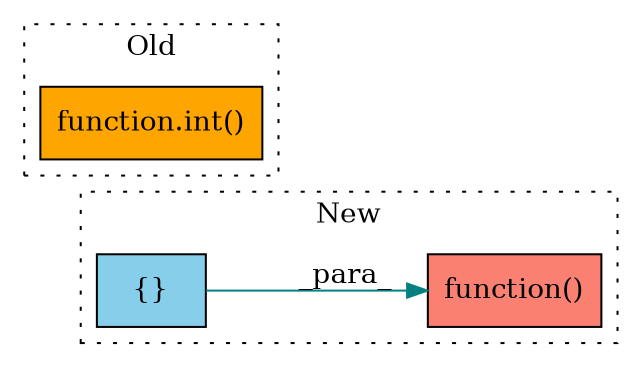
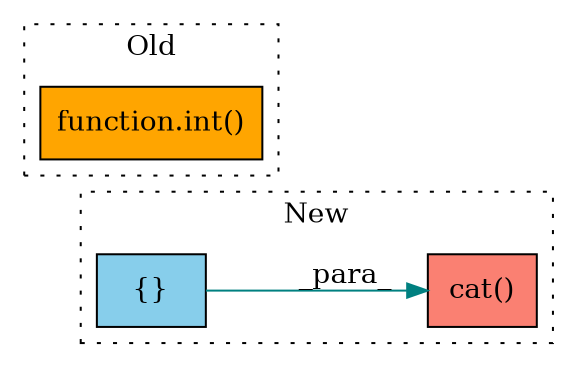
node "function()": label "function()" -> "cat()"
